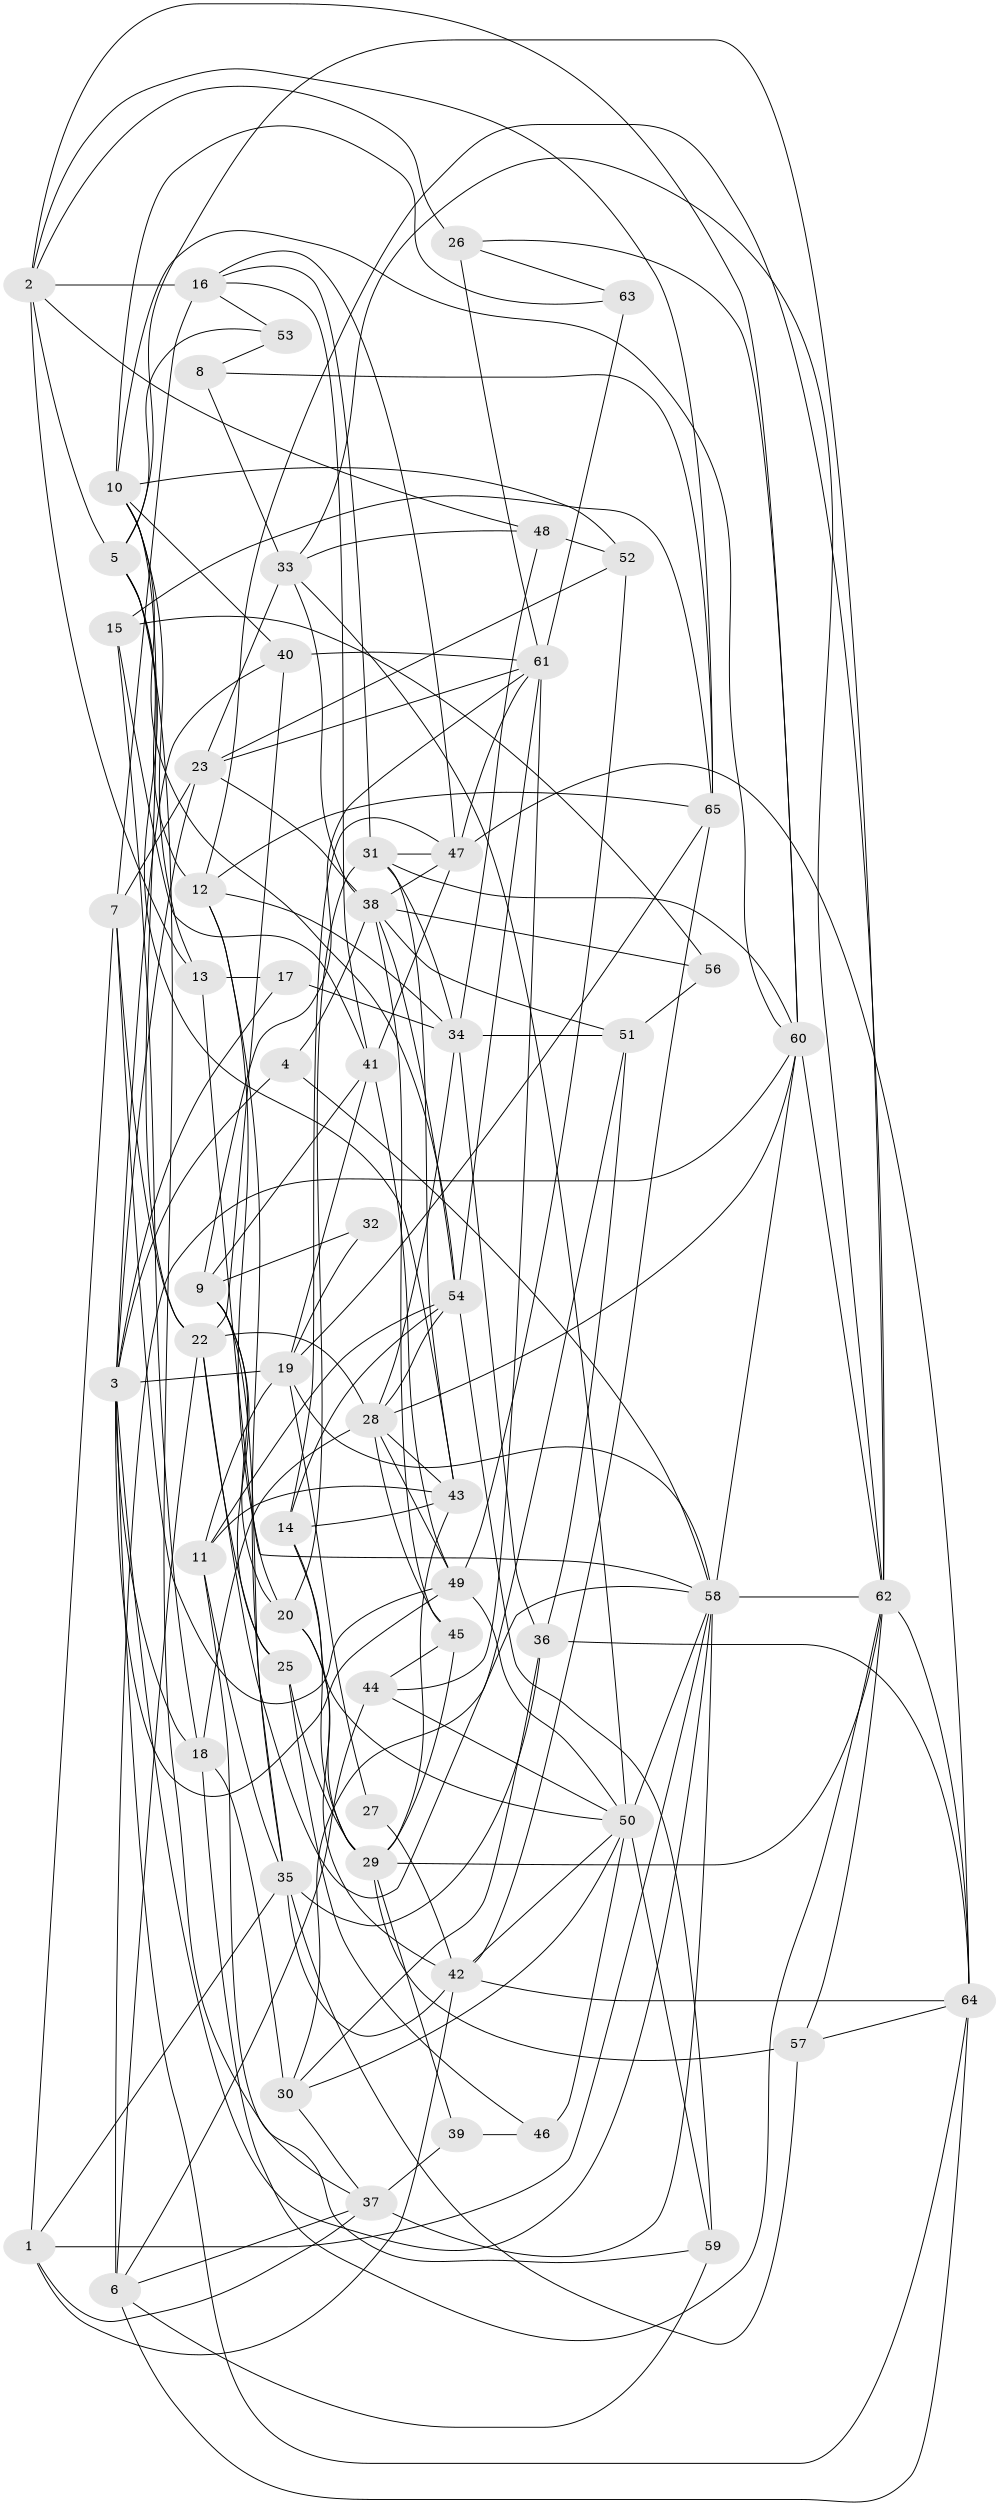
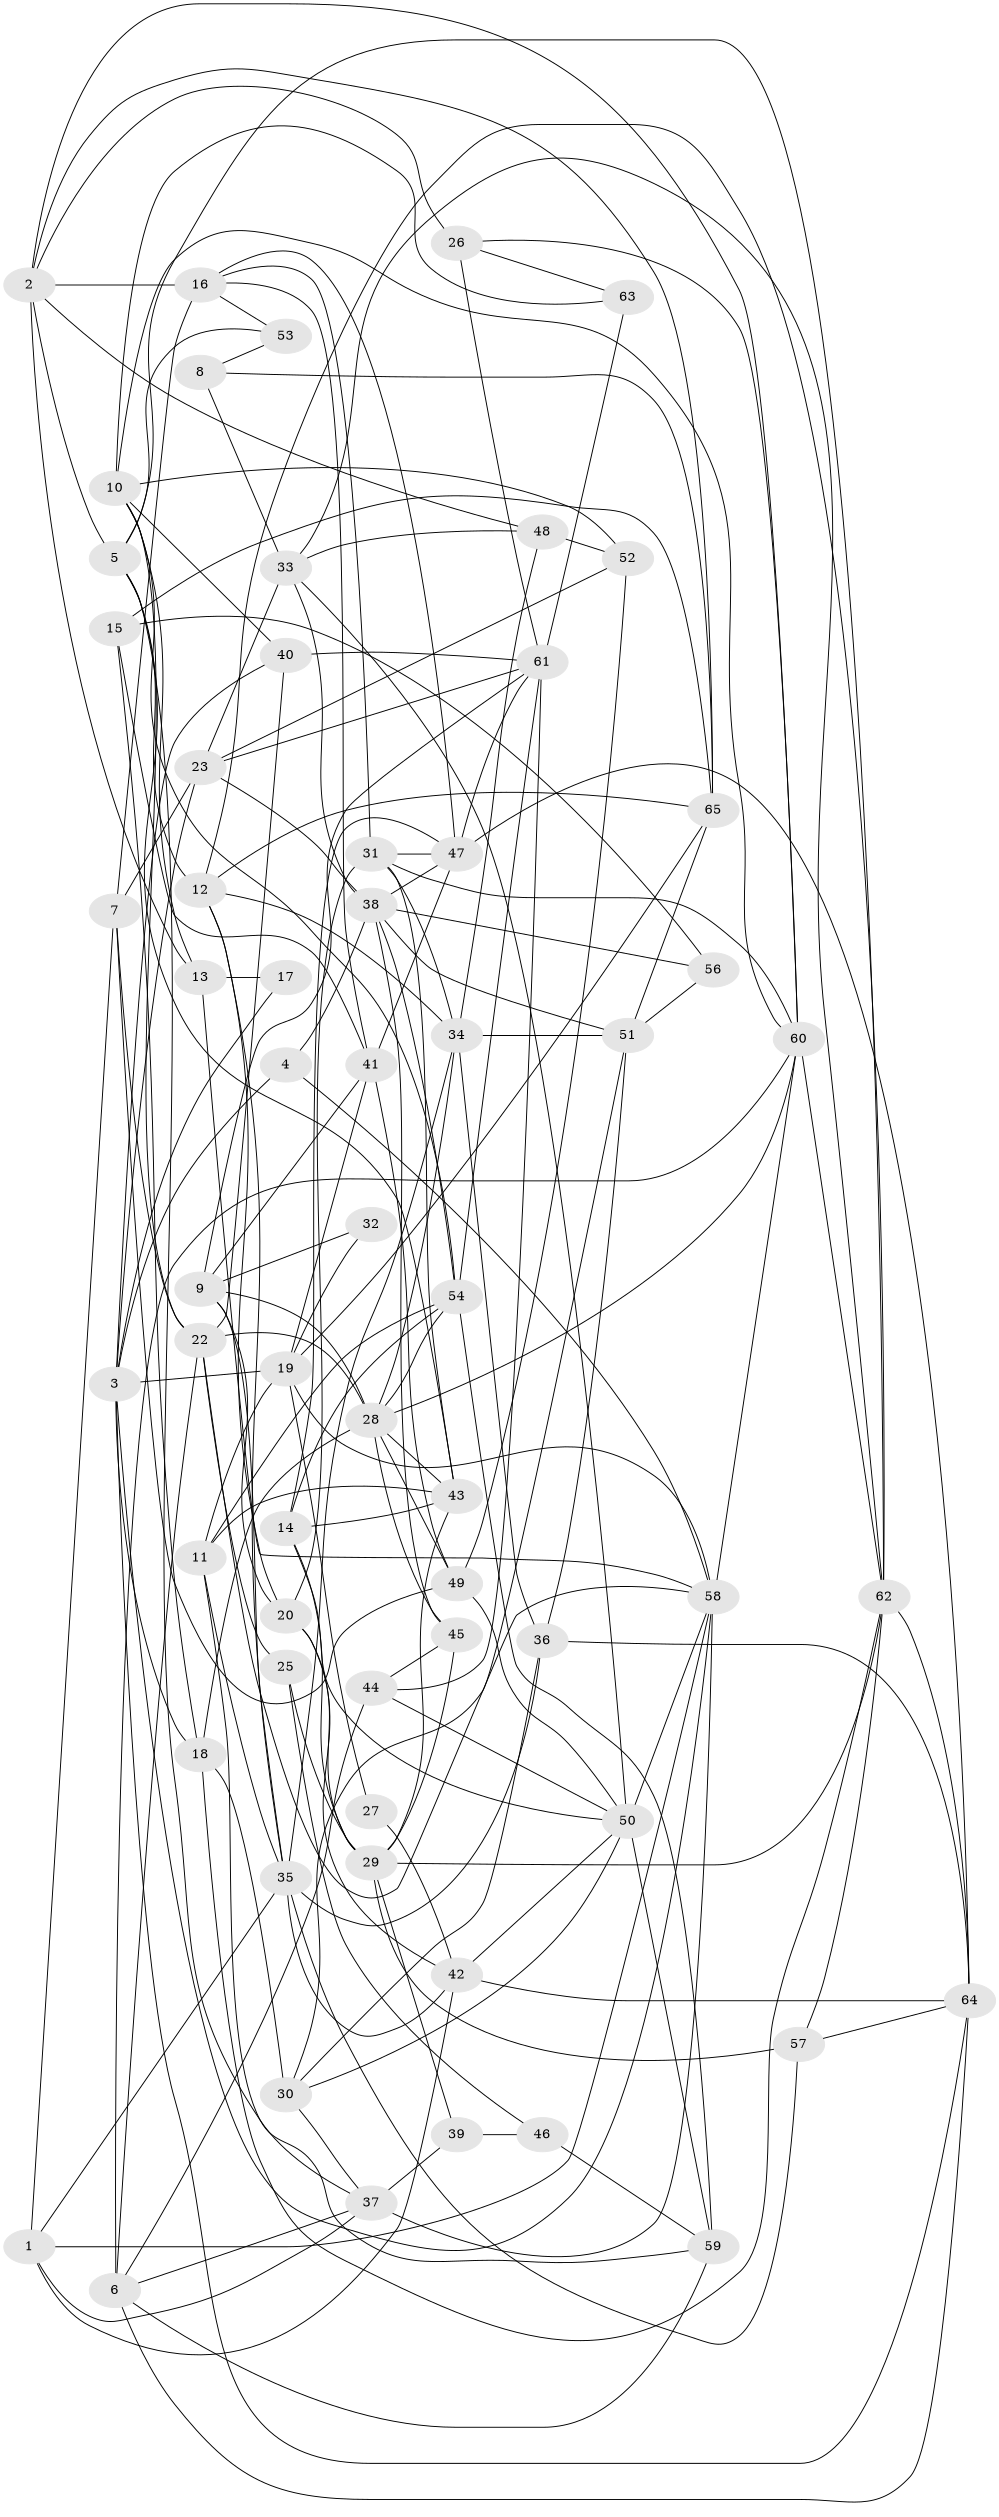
edge "17" -- "34": now "35" -- "34"
edge "65" -- "42": now "65" -- "51"
edge "9" -- "25": now "9" -- "28"
edge "58" -- "62": removed
edge "3" -- "49": removed
edge "50" -- "46": now "59" -- "46"
